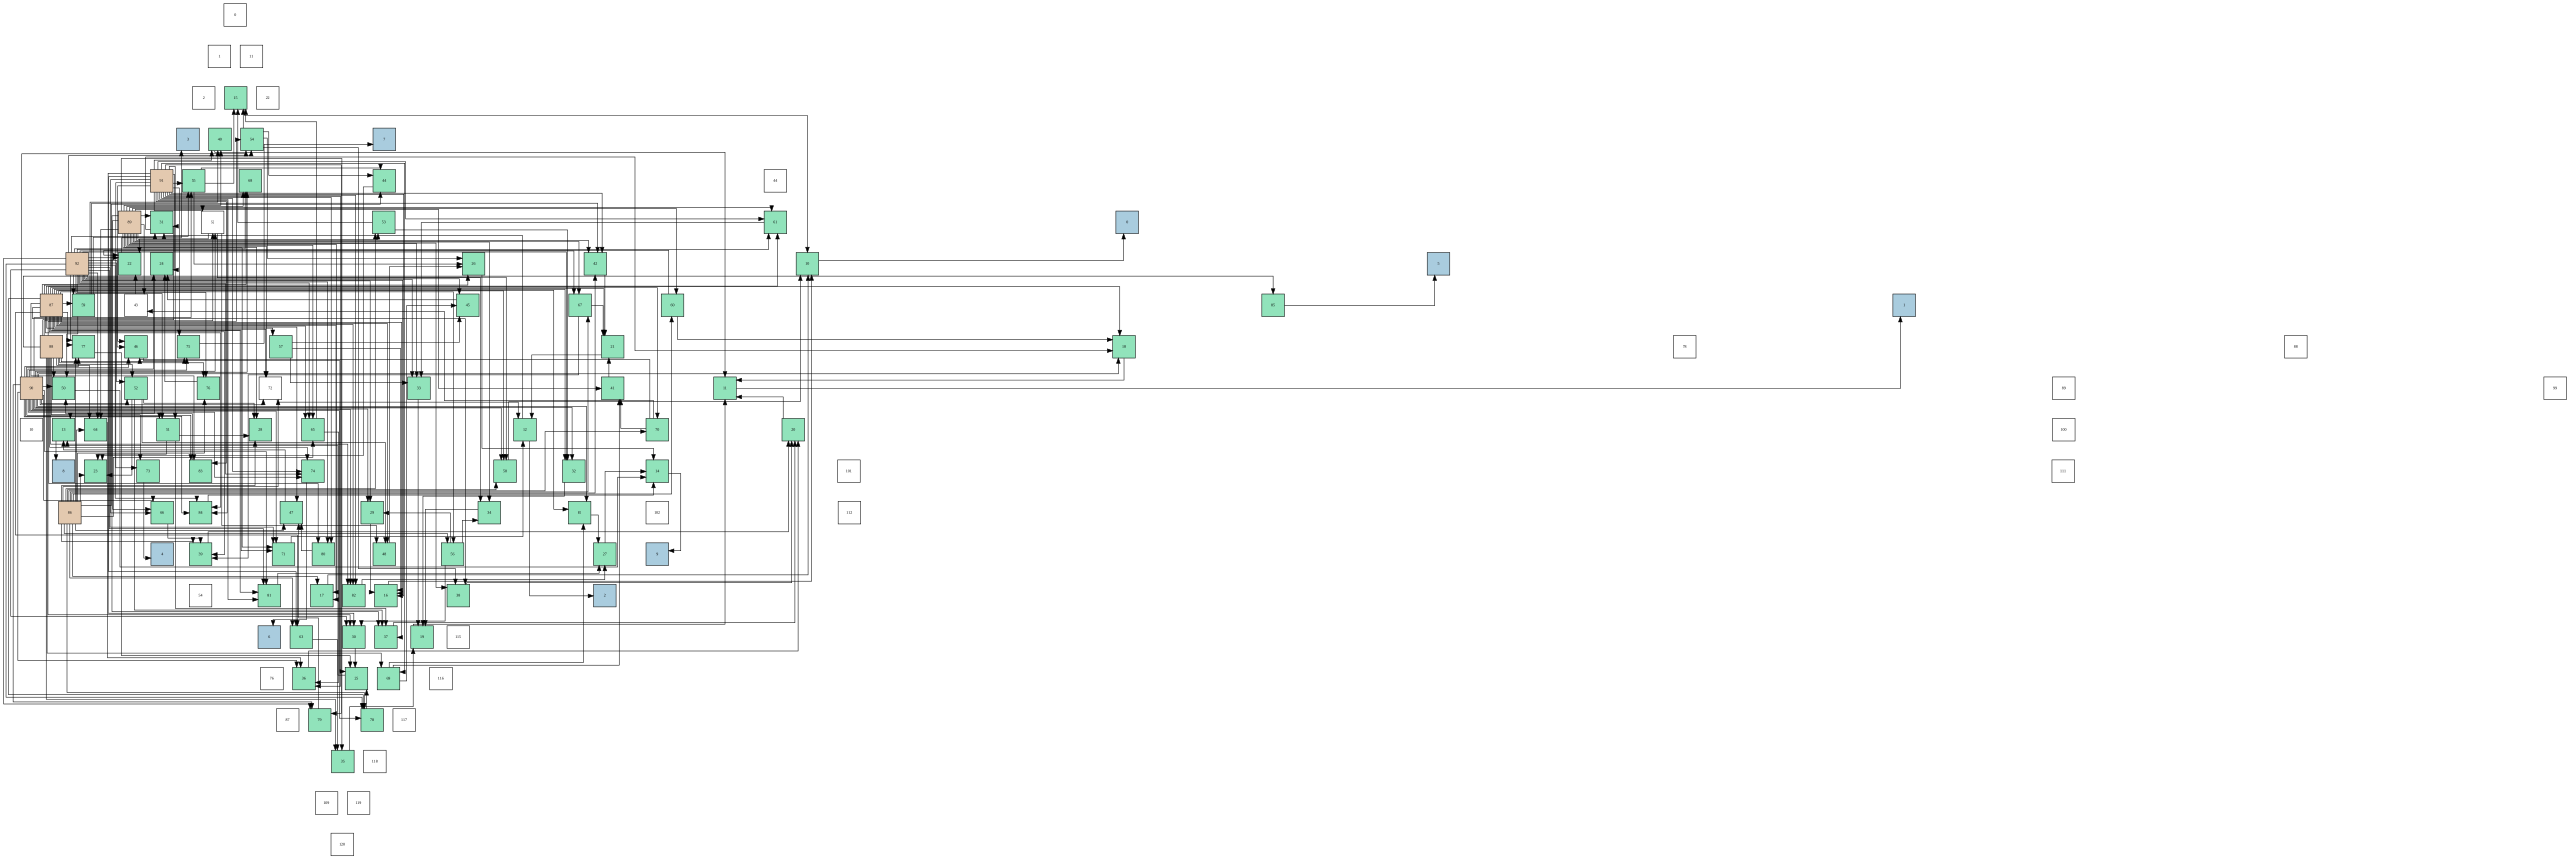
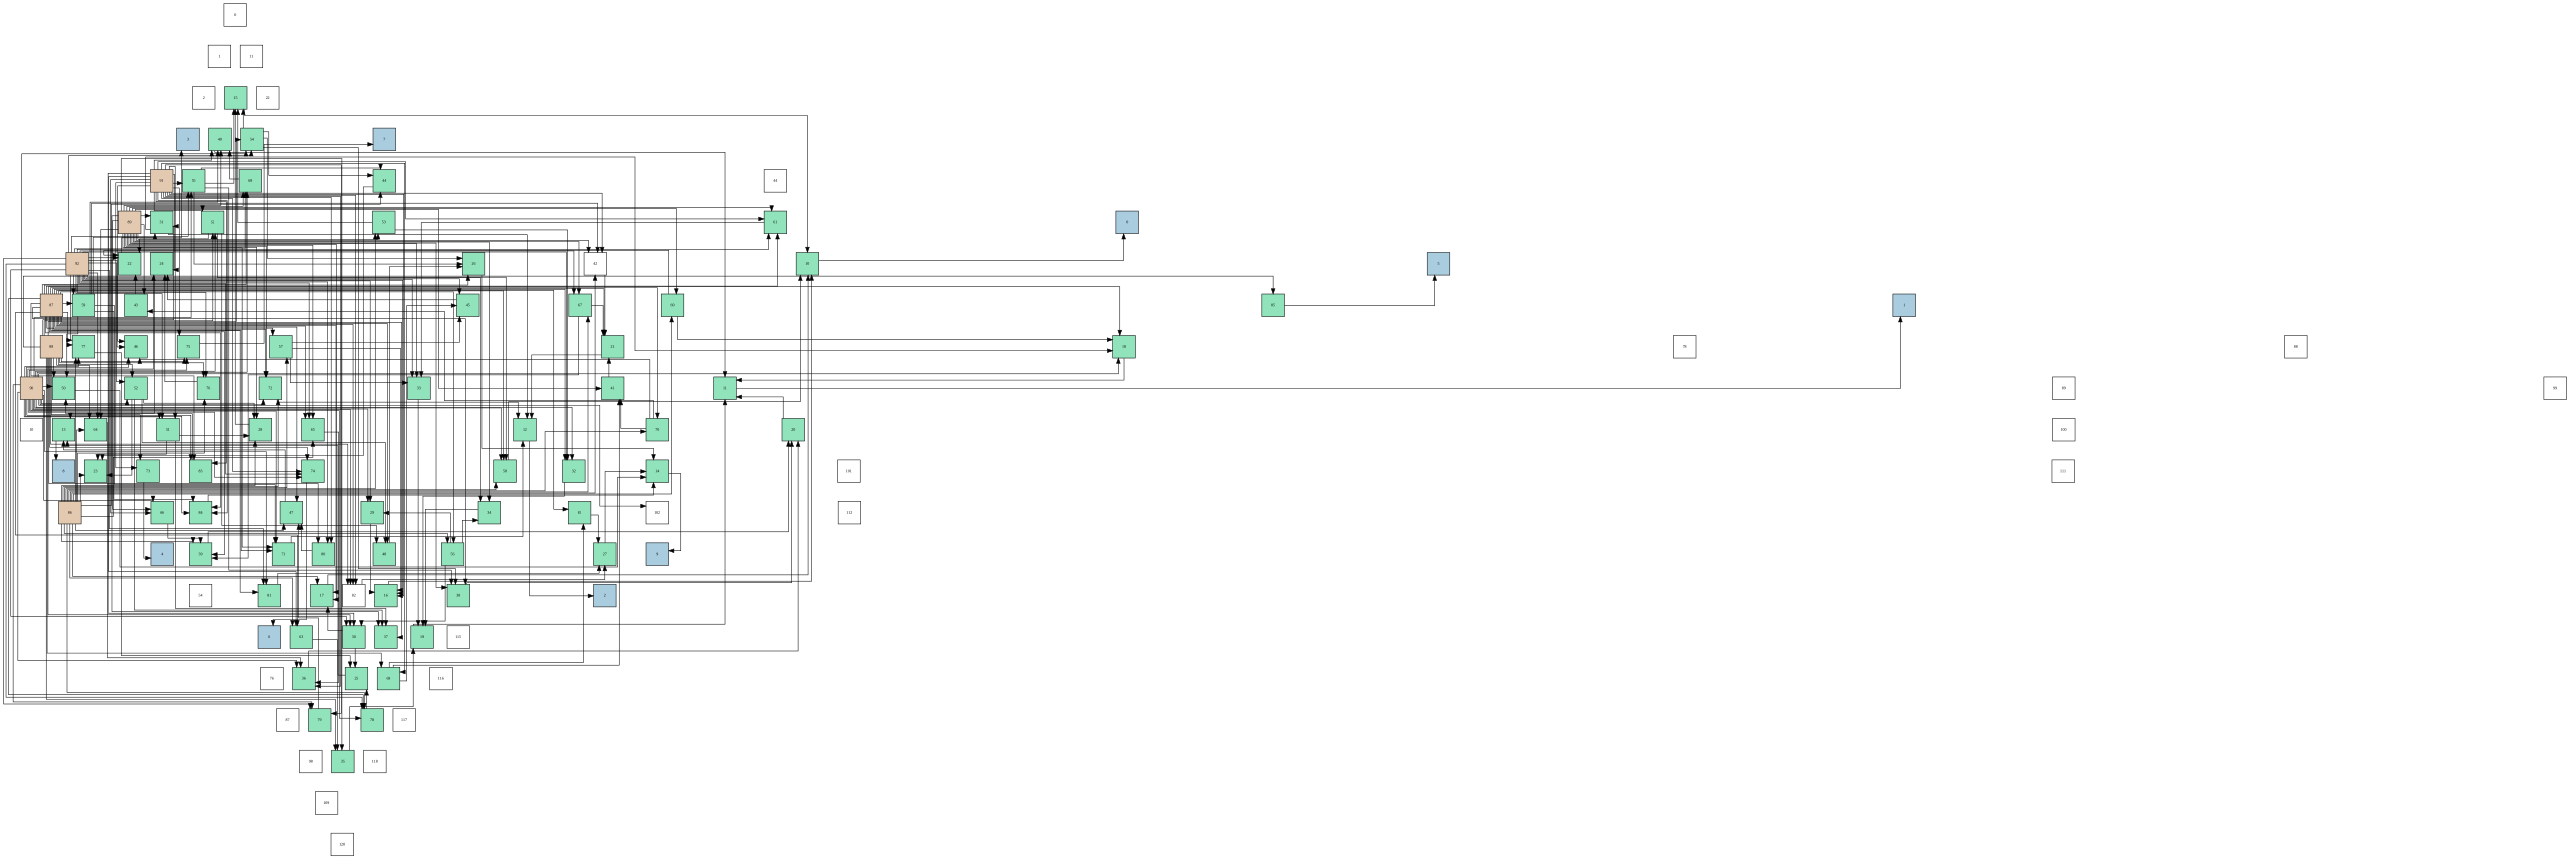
edge "68" -> "40": added
node "62": fillcolor #ffffff -> #91e3bb
edge "65" -> "15": now "28" -> "15"
edge "12" -> "31": reversed
node "42": fillcolor #91e3bb -> #ffffff
node "43": fillcolor #ffffff -> #91e3bb
edge "91" -> "81": removed
node "72": fillcolor #ffffff -> #91e3bb
edge "90" -> "49": now "90" -> "102"
edge "92" -> "84": now "59" -> "84"
edge "46" -> "25": removed
edge "92" -> "71": now "59" -> "71"
edge "86" -> "57": added
edge "55" -> "38": added
node "82": fillcolor #91e3bb -> #ffffff
edge "37" -> "20": removed
edge "30" -> "17": added
node "98": added
node "119": removed
